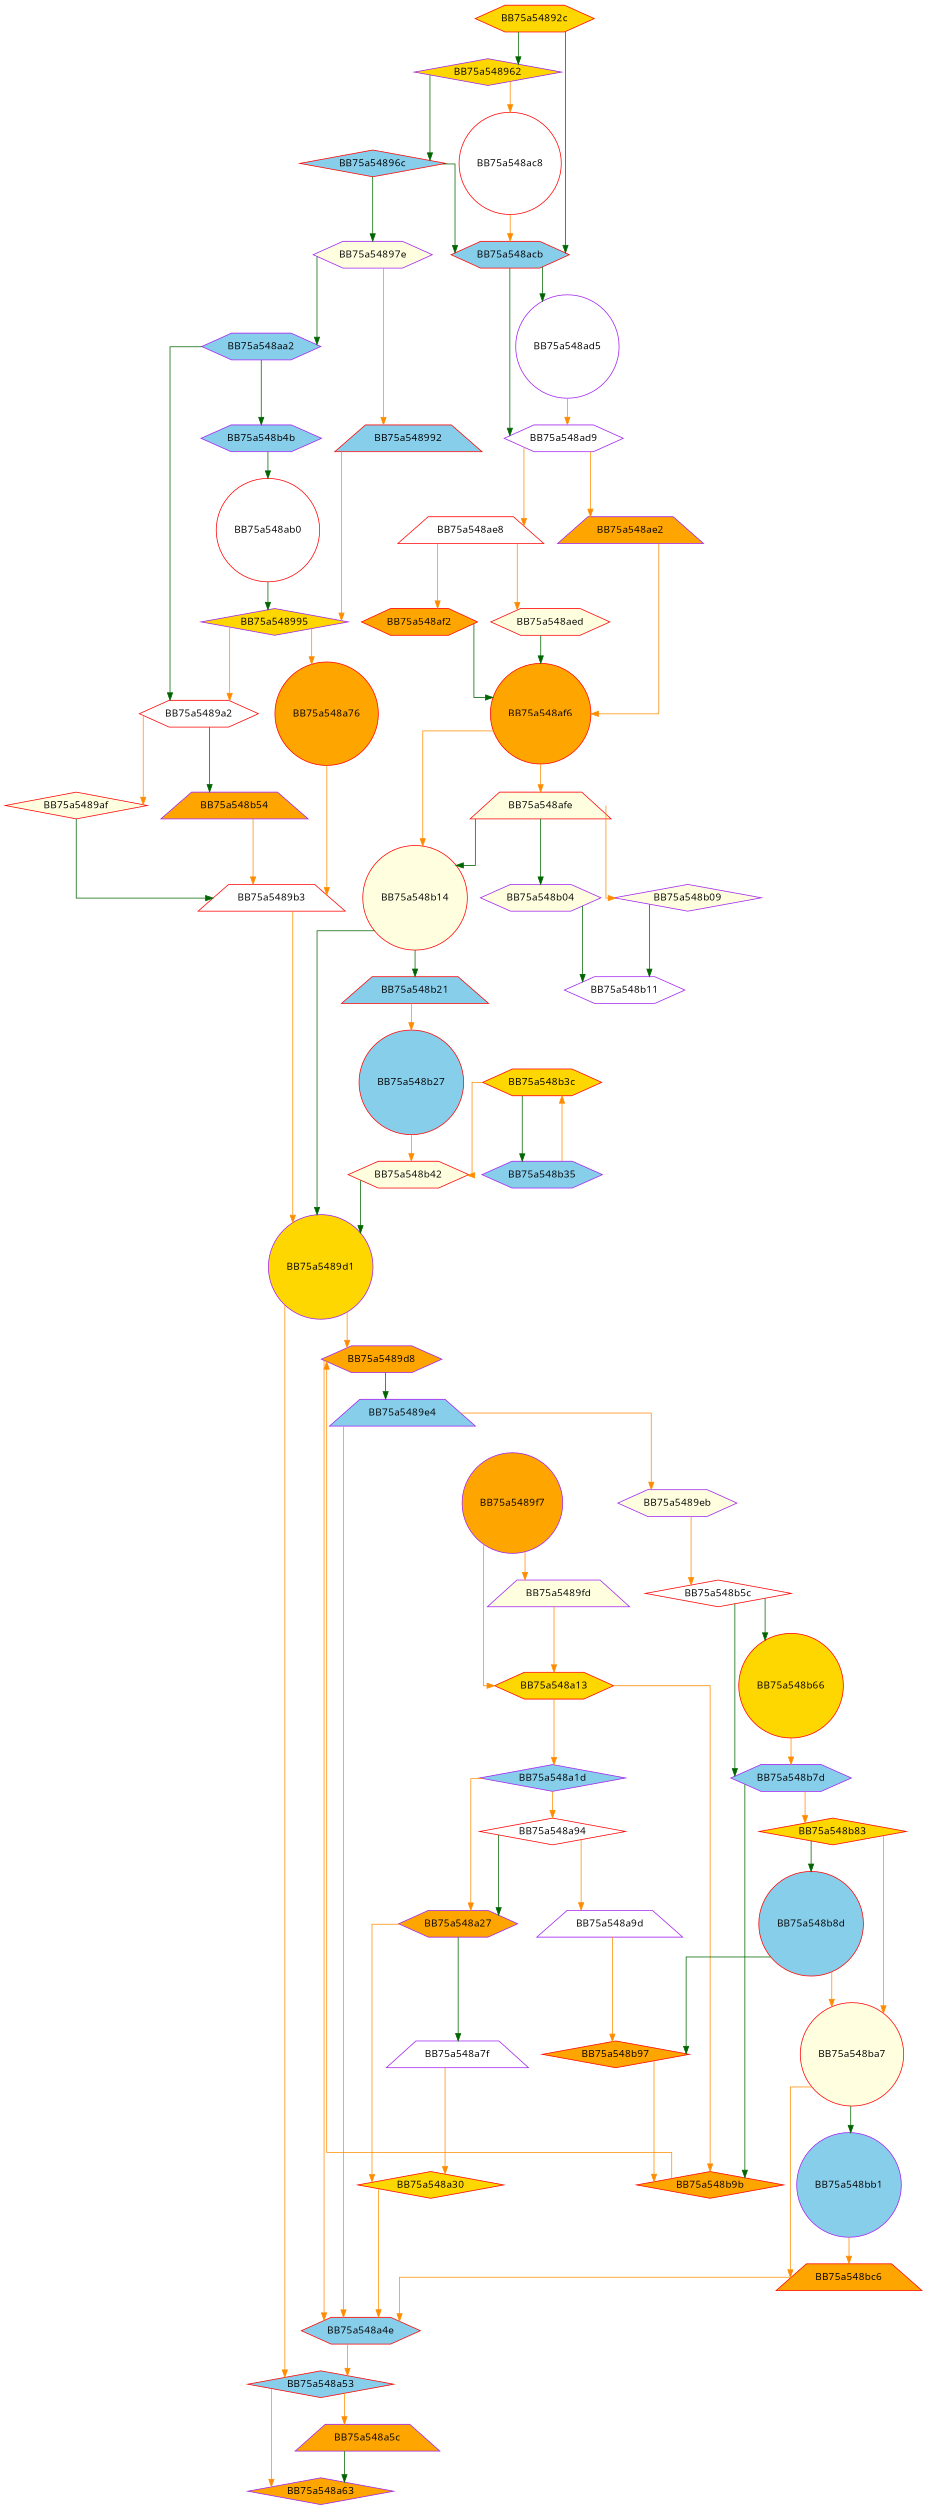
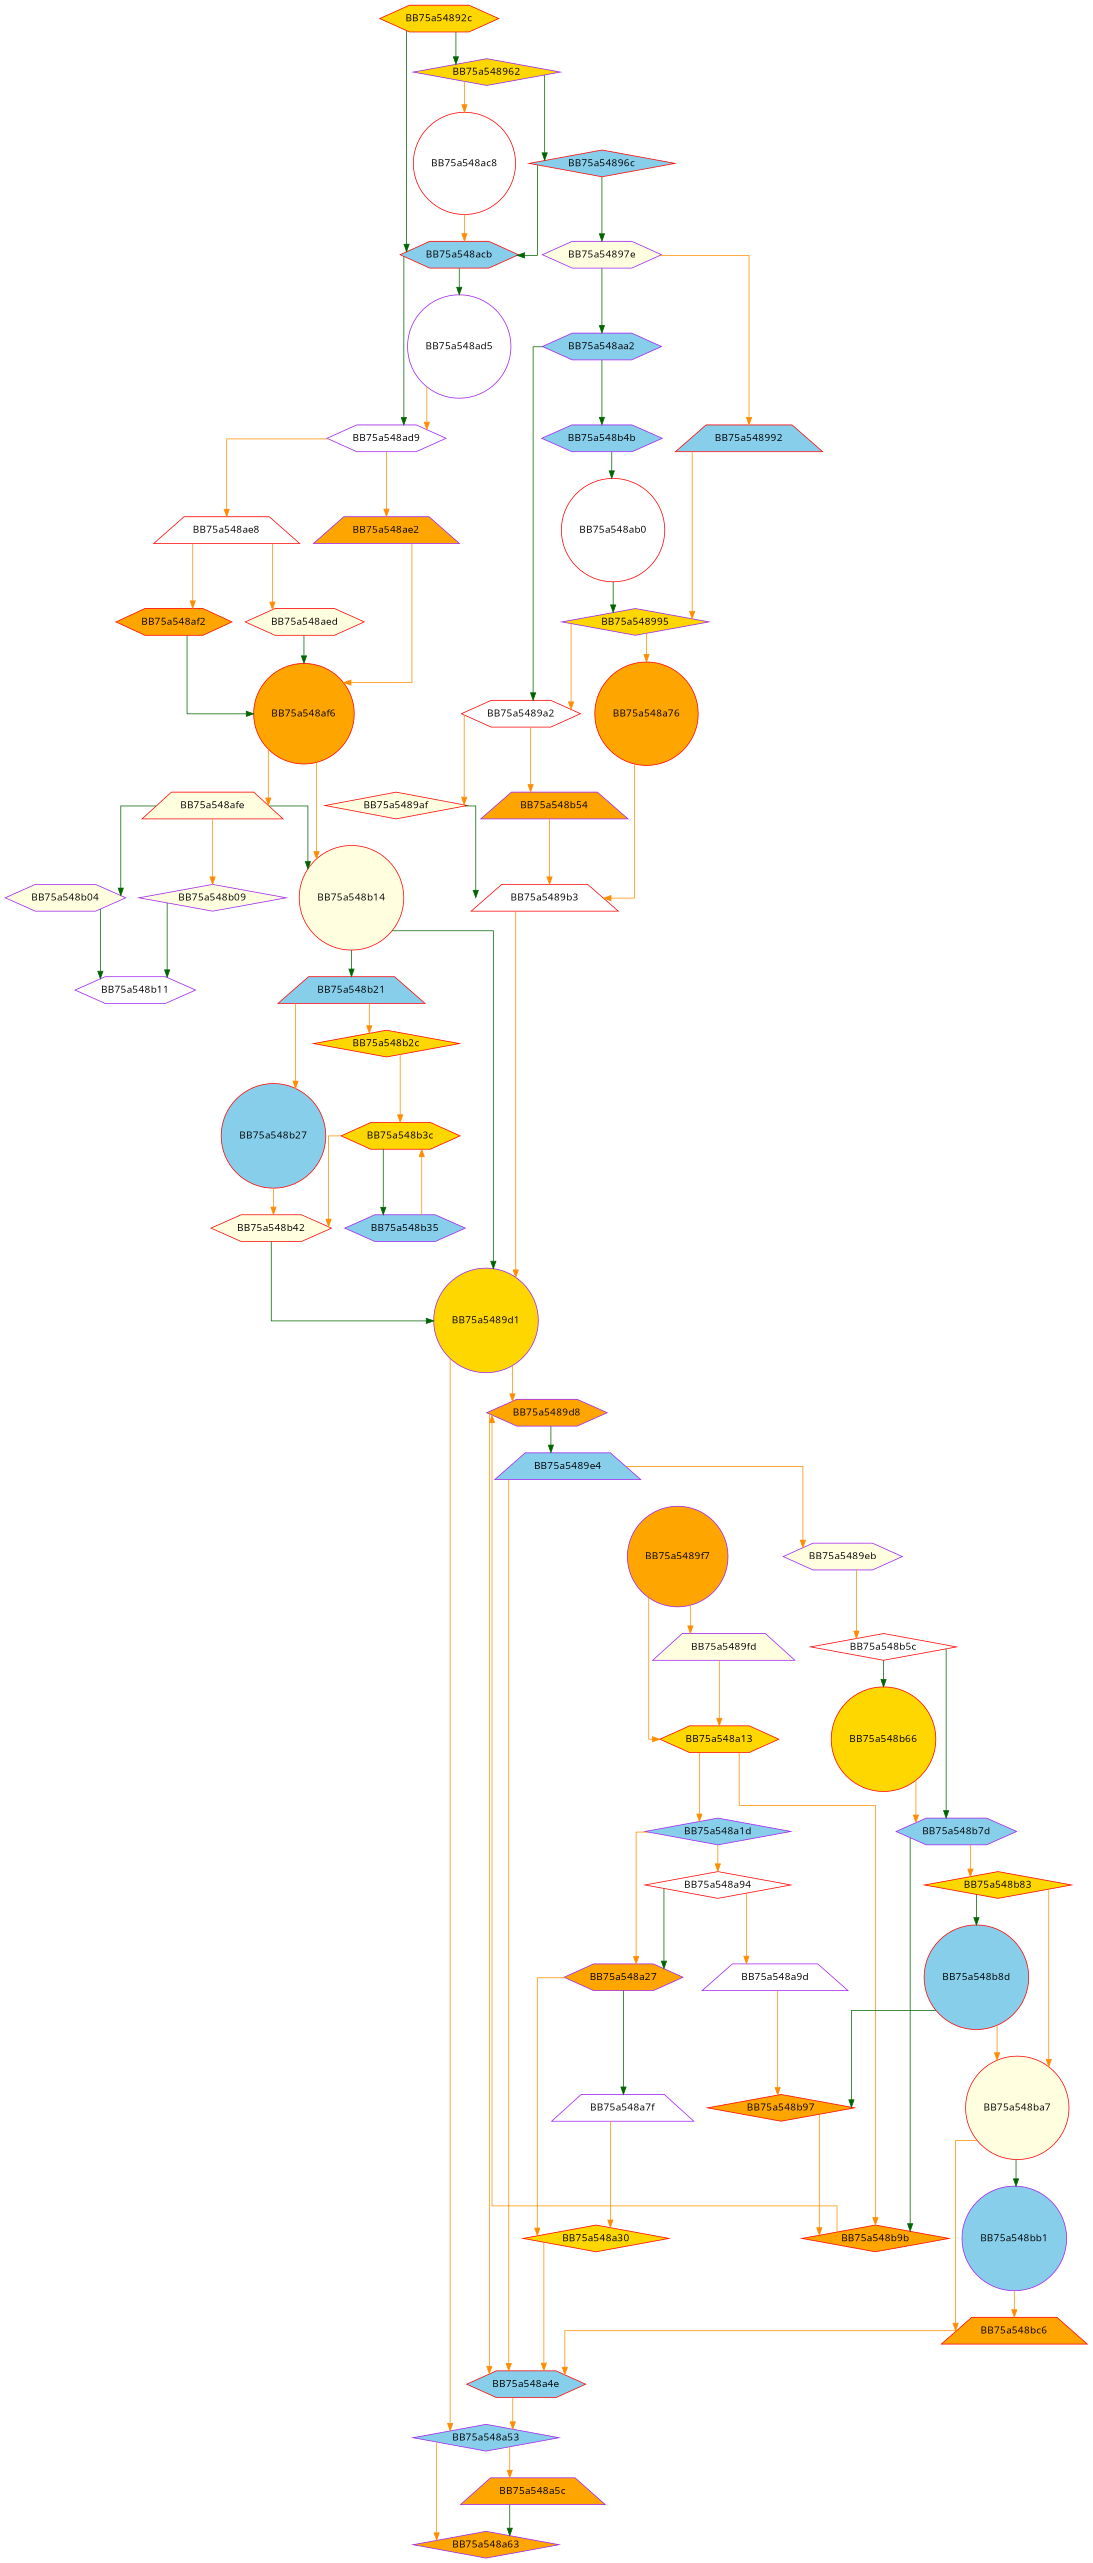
edge "BB75a5489a2" -> "BB75a548b54": color darkgreen -> darkorange
node "BB75a548b2c": added
node "BB75a548a53": color red -> purple
